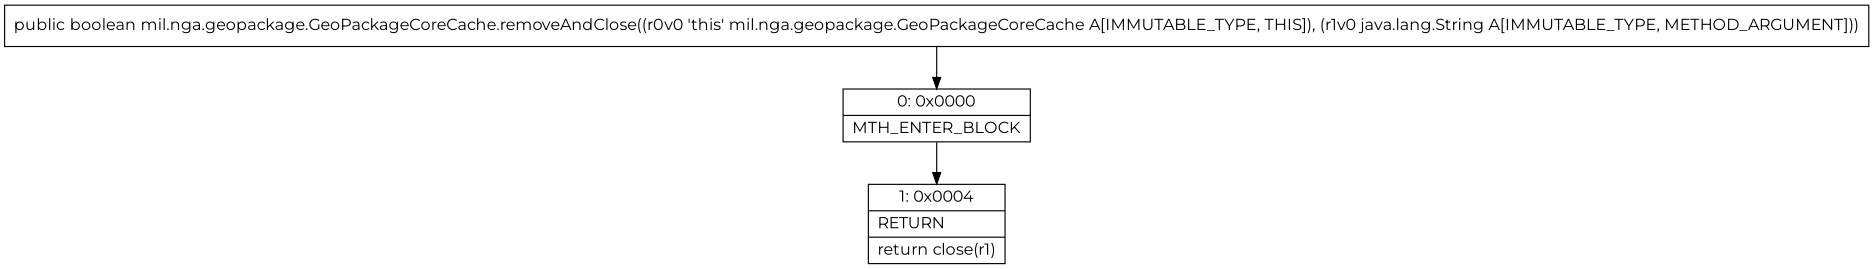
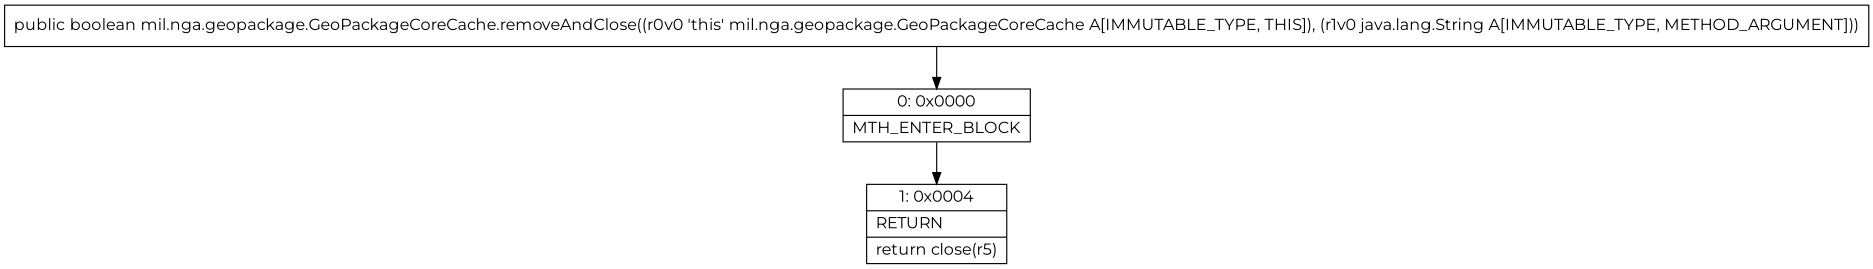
node "1: 0x0004": text "return close(r1)" -> "return close(r5)"
